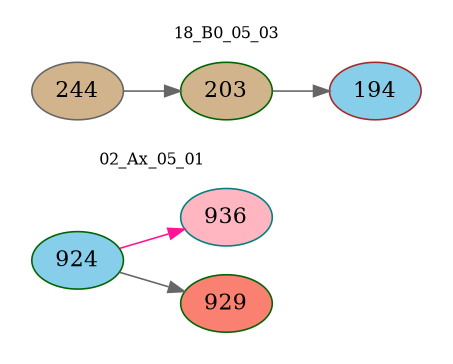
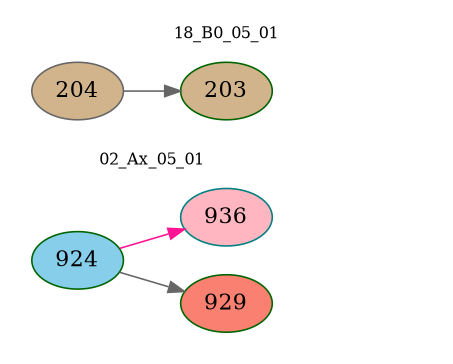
cluster "18_B0_05_03": label "18_B0_05_03" -> "18_B0_05_01"
node "244": label "244" -> "204"
node "194": removed
